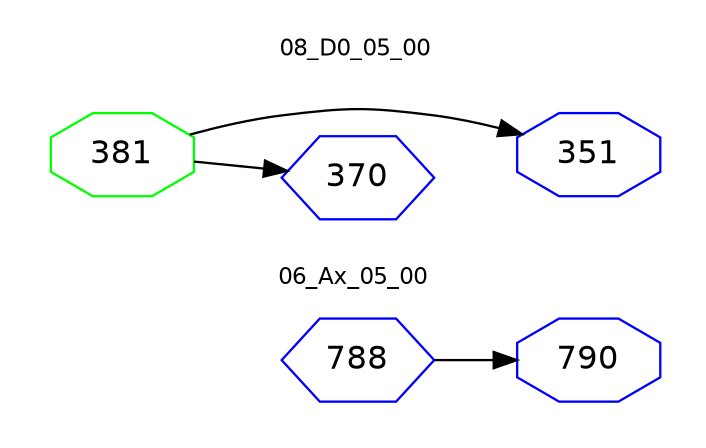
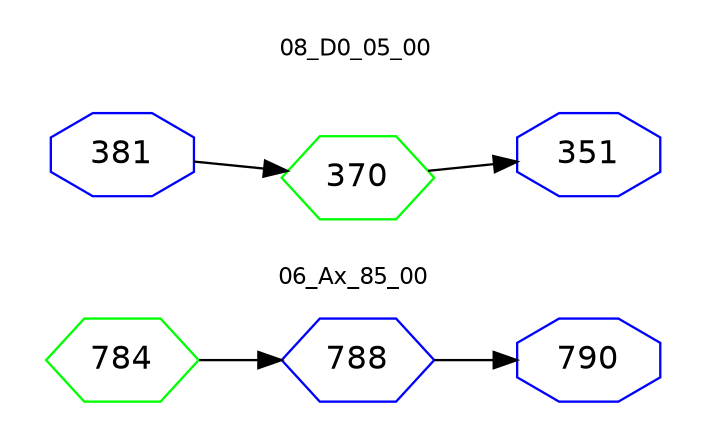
edge "381" -> "351": now "370" -> "351"
node "381": color green -> blue
node "370": color blue -> green
cluster "06_Ax_05_00": label "06_Ax_05_00" -> "06_Ax_85_00"
node "784": added
